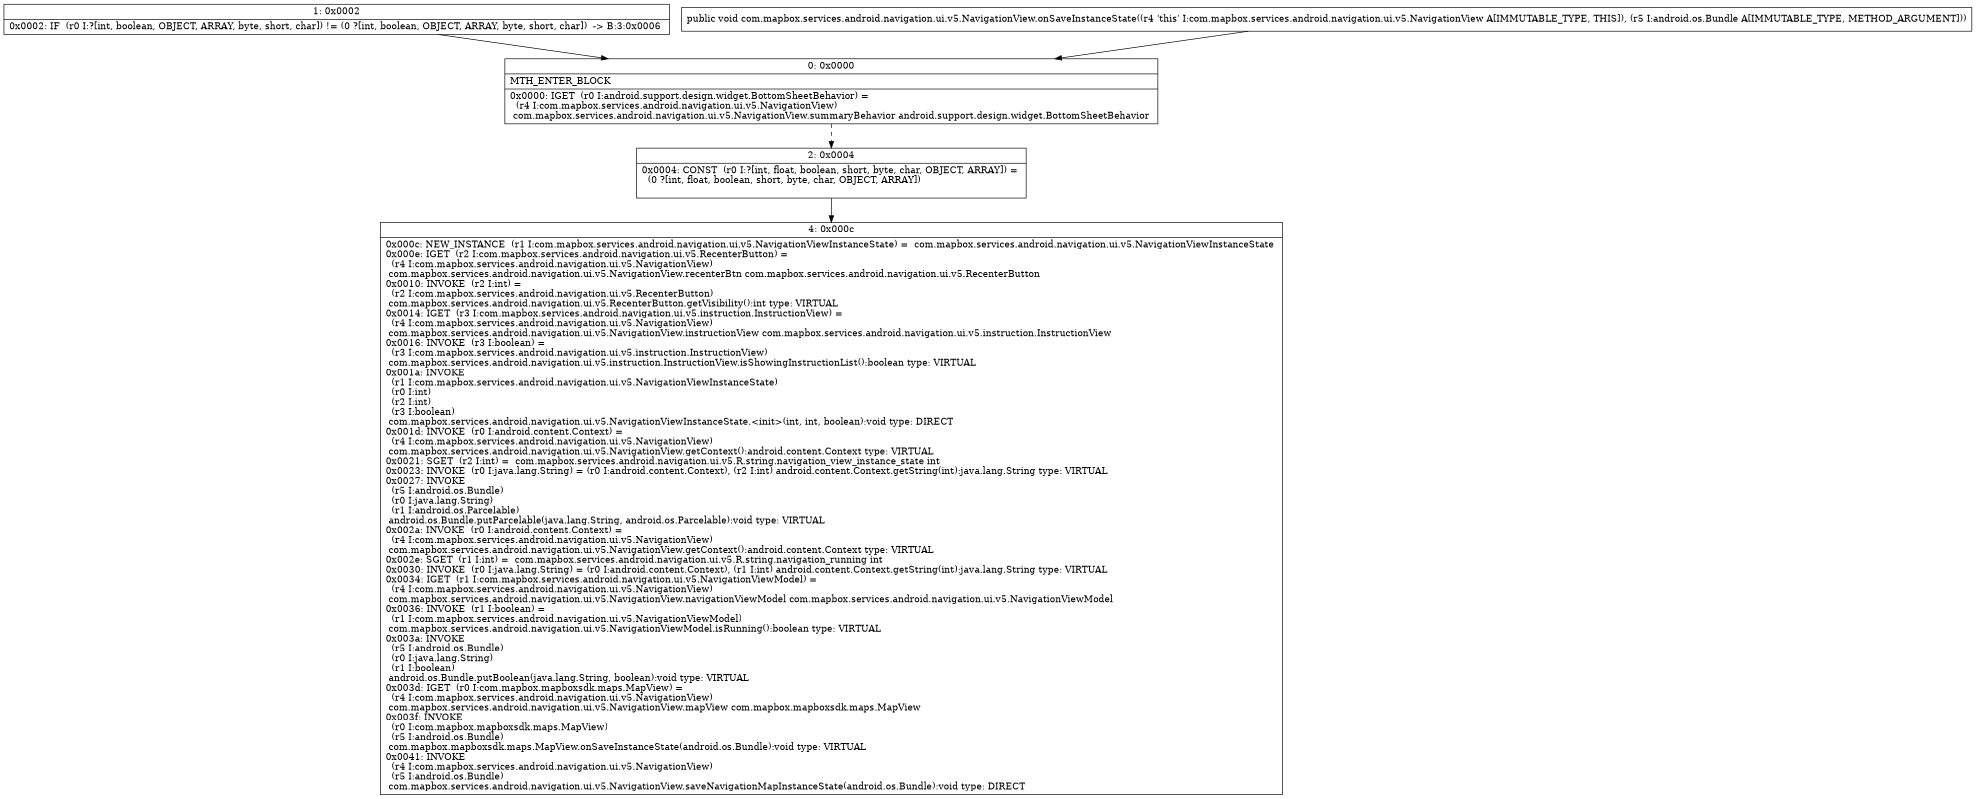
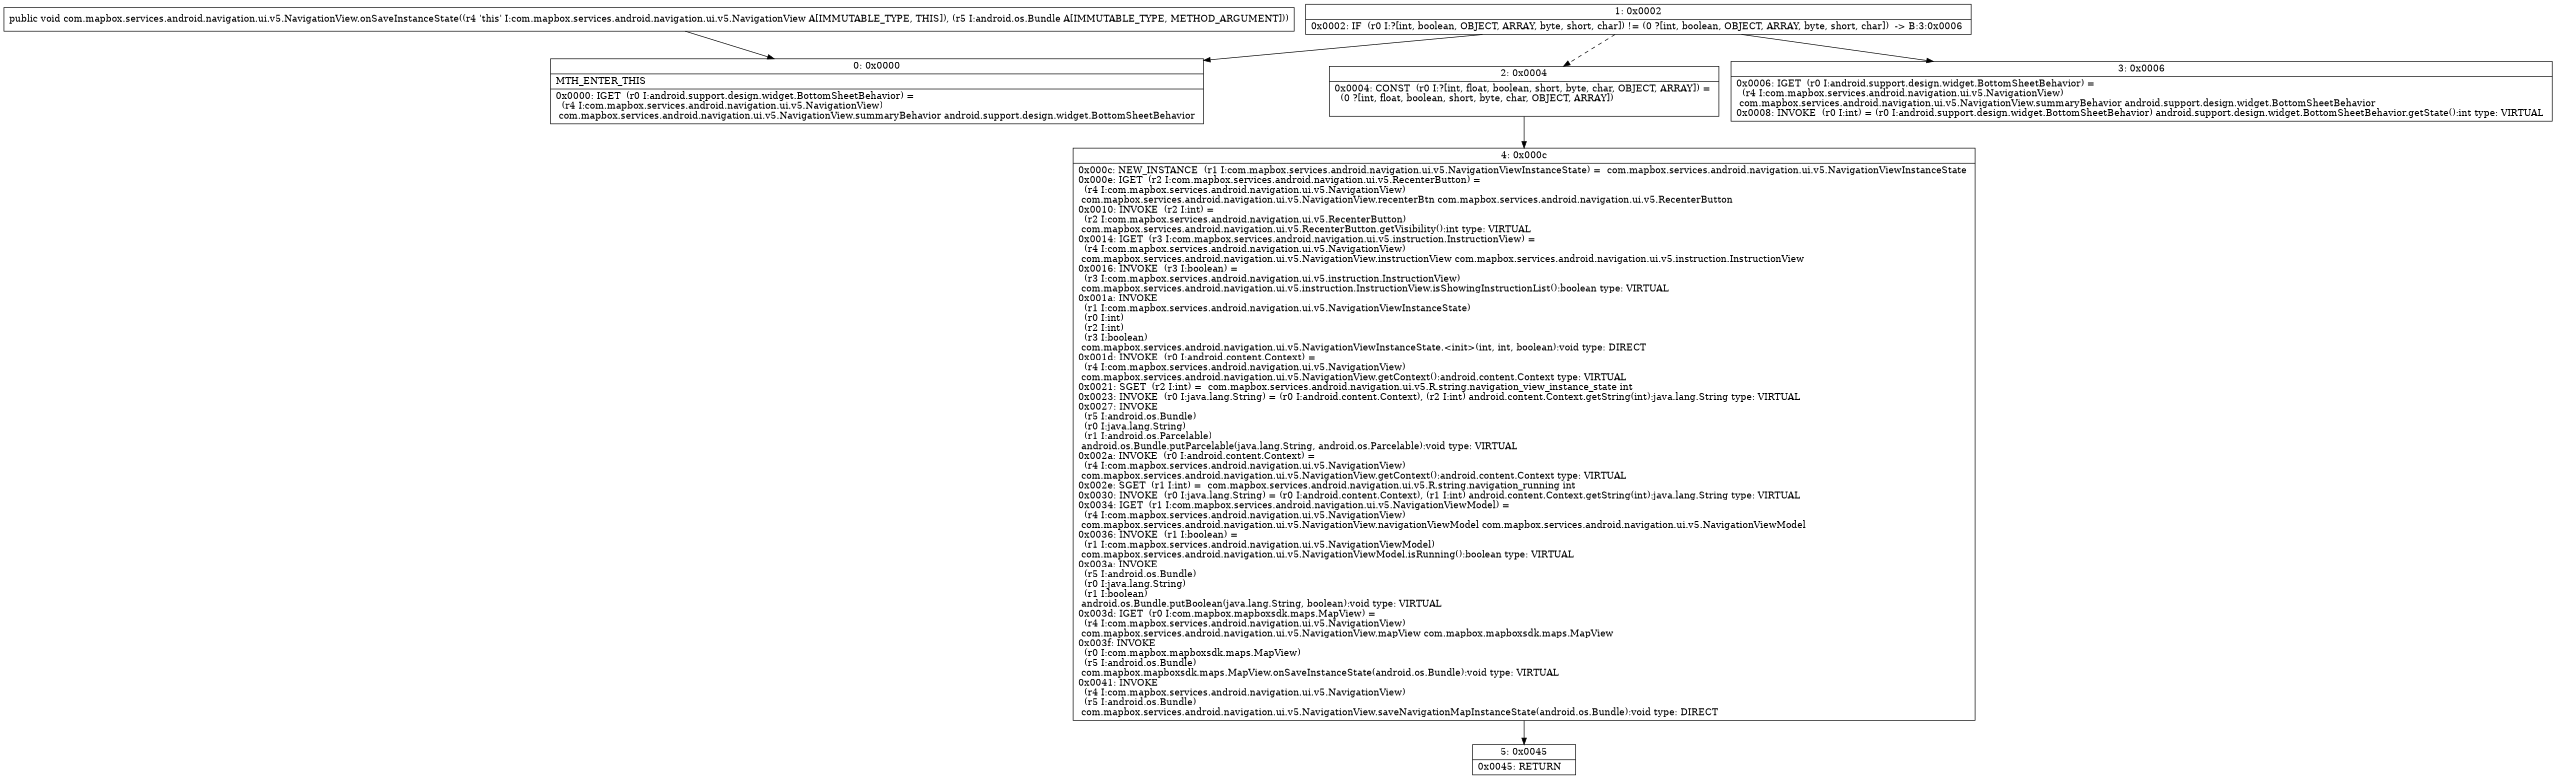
node "0: 0x0000": text "MTH_ENTER_BLOCK" -> "MTH_ENTER_THIS"
node "3: 0x0006": added
edge "0: 0x0000" -> "2: 0x0004": now "1: 0x0002" -> "2: 0x0004"
node "5: 0x0045": added
